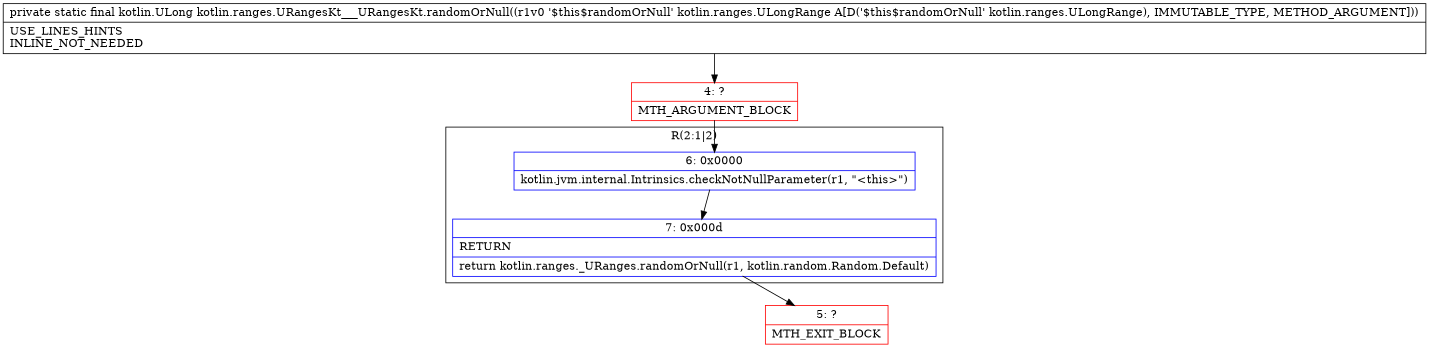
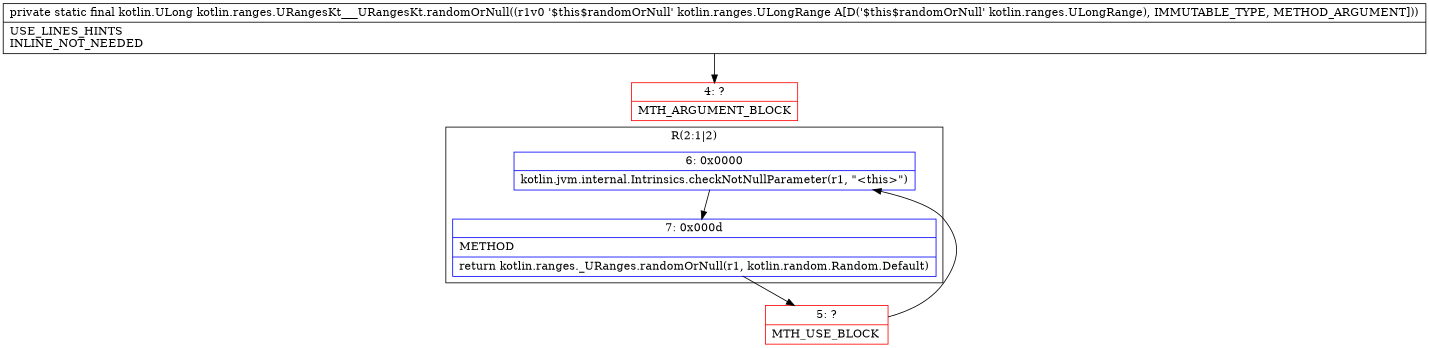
edge "4: ?" -> "6: 0x0000": now "5: ?" -> "6: 0x0000"
node "7: 0x000d": text "RETURN" -> "METHOD"
node "5: ?": text "MTH_EXIT_BLOCK" -> "MTH_USE_BLOCK"
